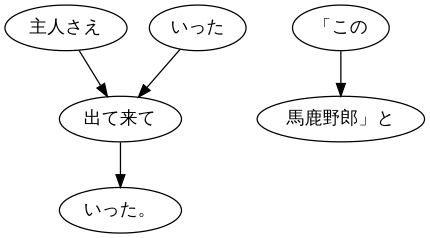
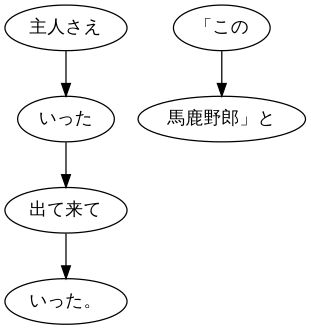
edge "主人さえ" -> "出て来て": now "主人さえ" -> "いった"
